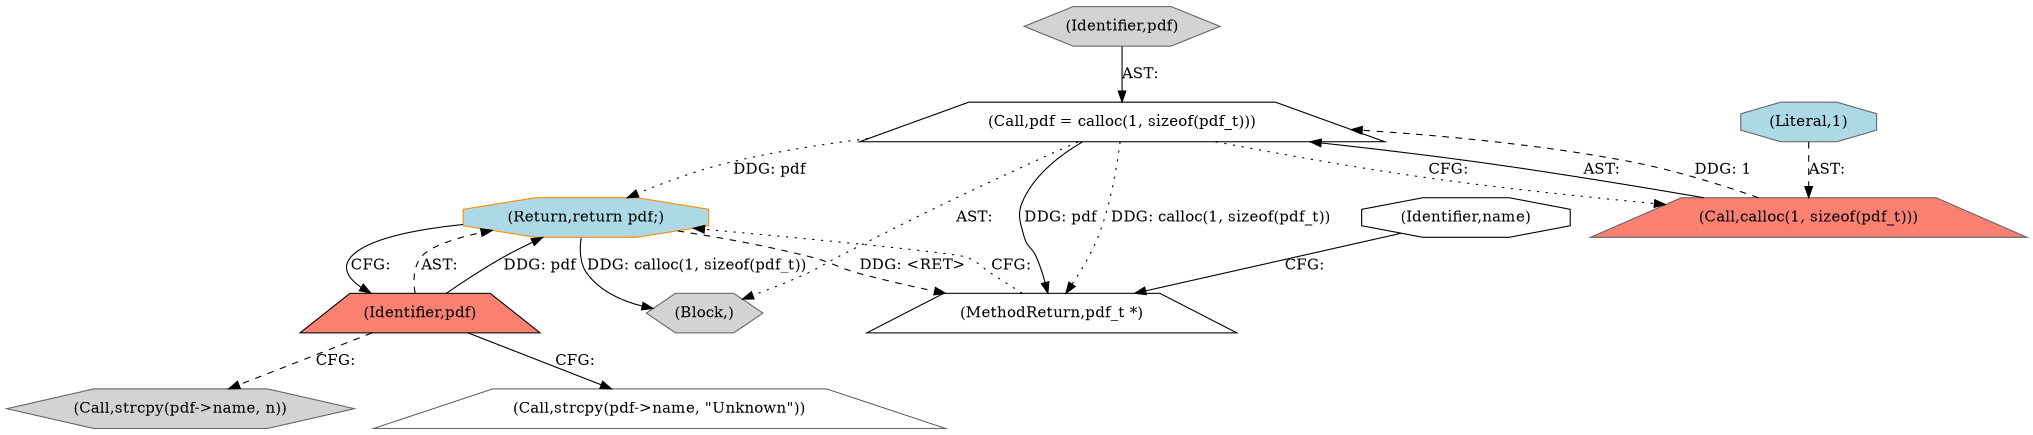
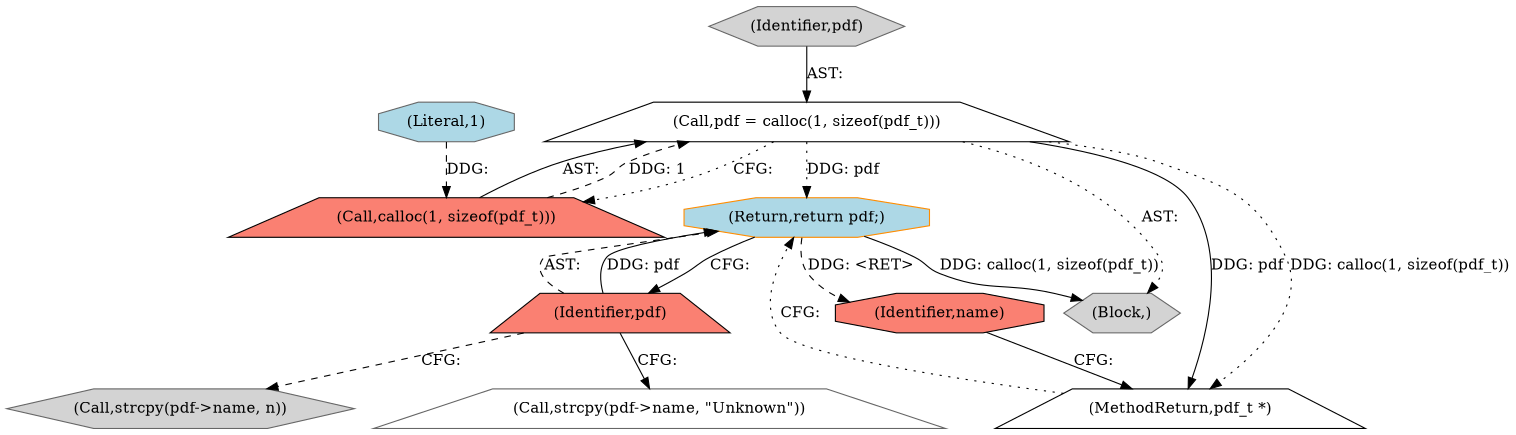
edge "(Literal,1)" -> "(Call,calloc(1, sizeof(pdf_t)))": label "AST: " -> "DDG: "
node "(Identifier,name)": fillcolor white -> salmon
node "(Call,calloc(1, sizeof(pdf_t)))": color gray40 -> black
edge "(Return,return pdf;)" -> "(MethodReturn,pdf_t *)": now "(Return,return pdf;)" -> "(Identifier,name)"
